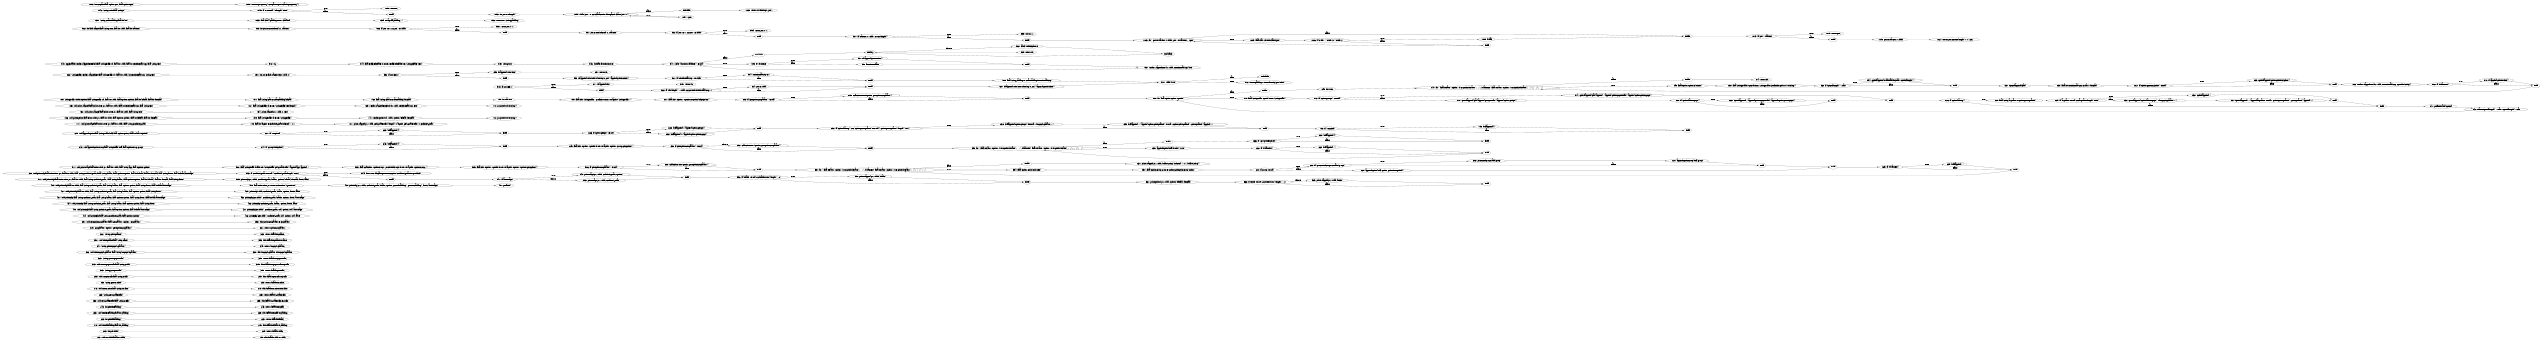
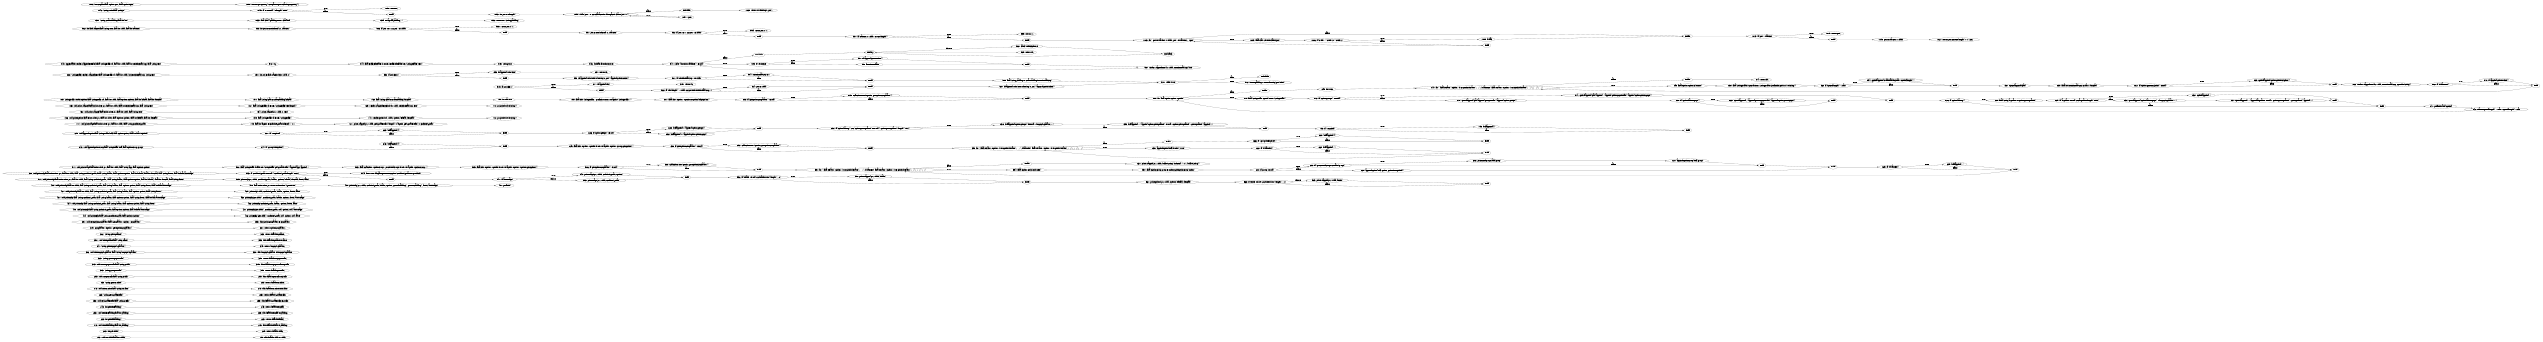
edge "650:  if (getOptionComparator() != null)" -> "652:  Collections.sort(optList, getOptionComparator())": label "Throws" -> "True"
edge "644:  if (!group.isRequired())" -> "646:  buff.append('[')": removed, label "True"
